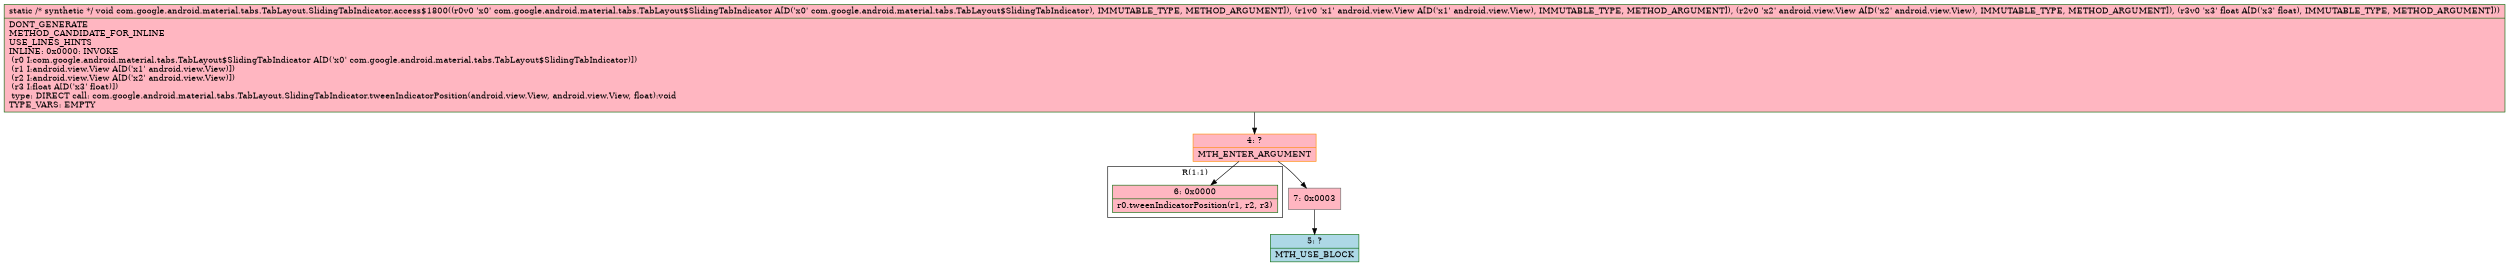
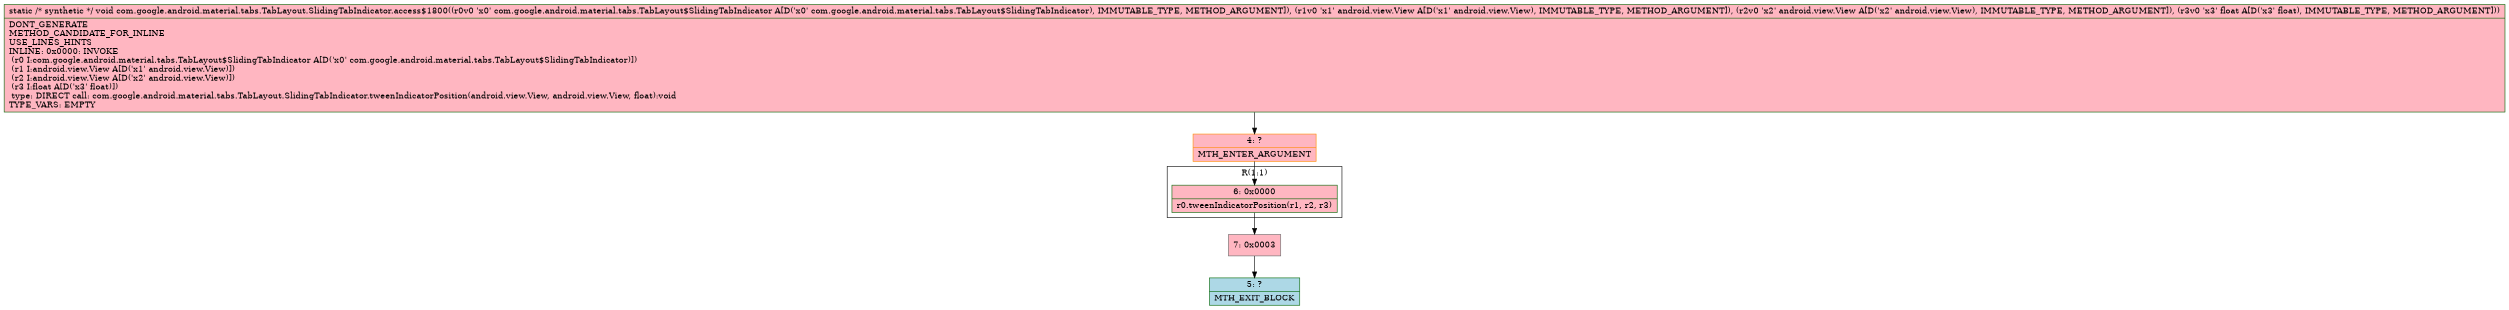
edge "4: ?" -> "7: 0x0003": now "6: 0x0000" -> "7: 0x0003"
node "5: ?": text "MTH_USE_BLOCK" -> "MTH_EXIT_BLOCK"
